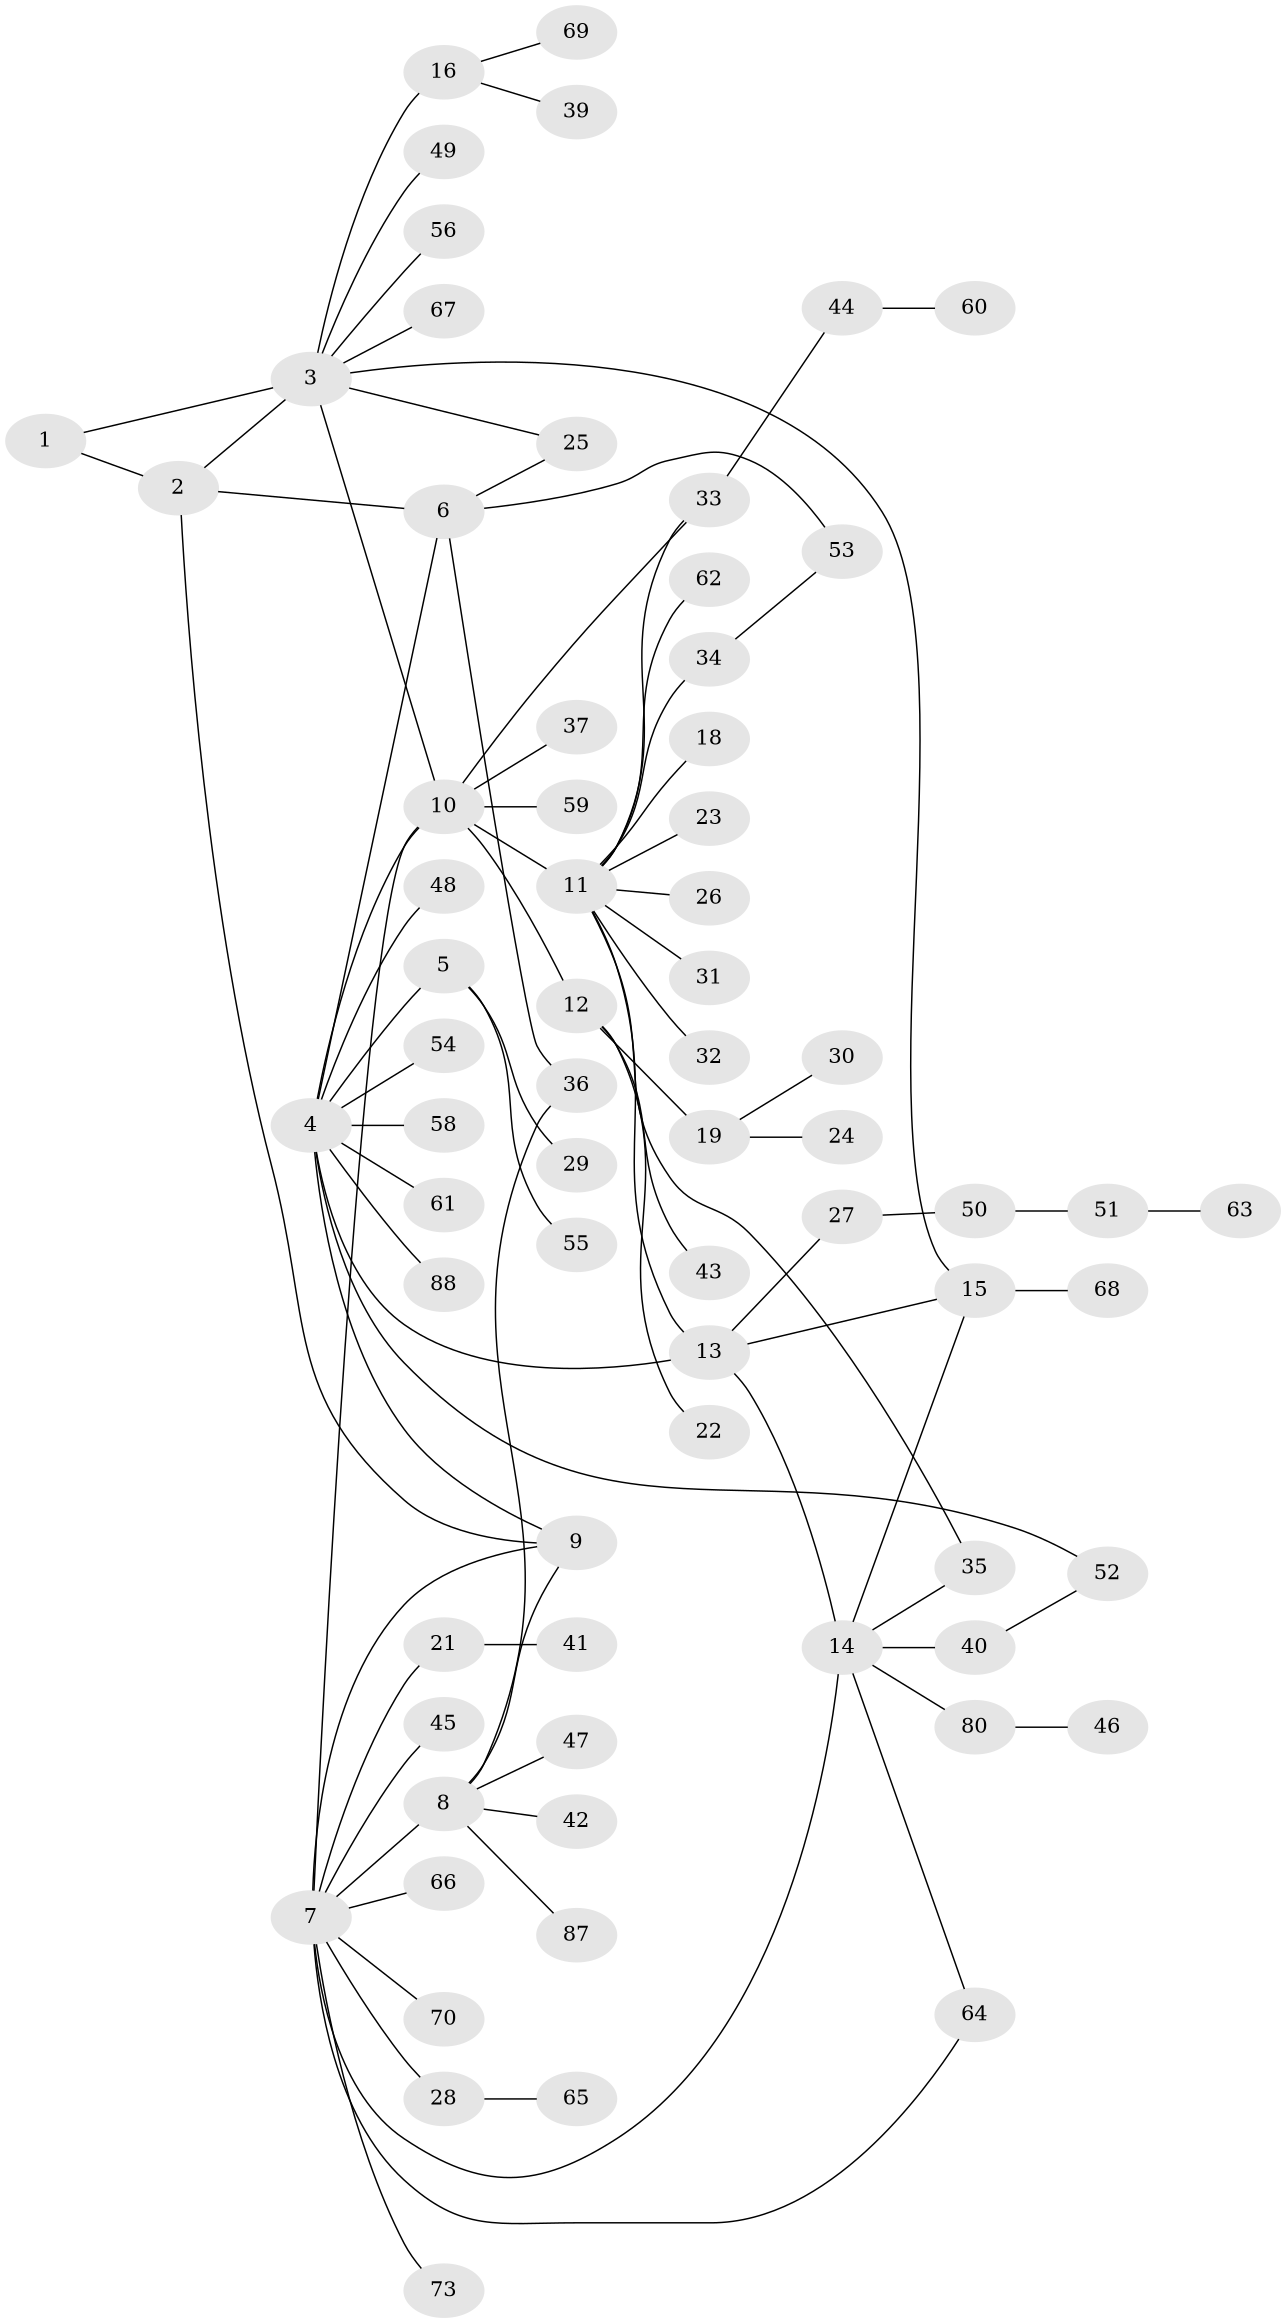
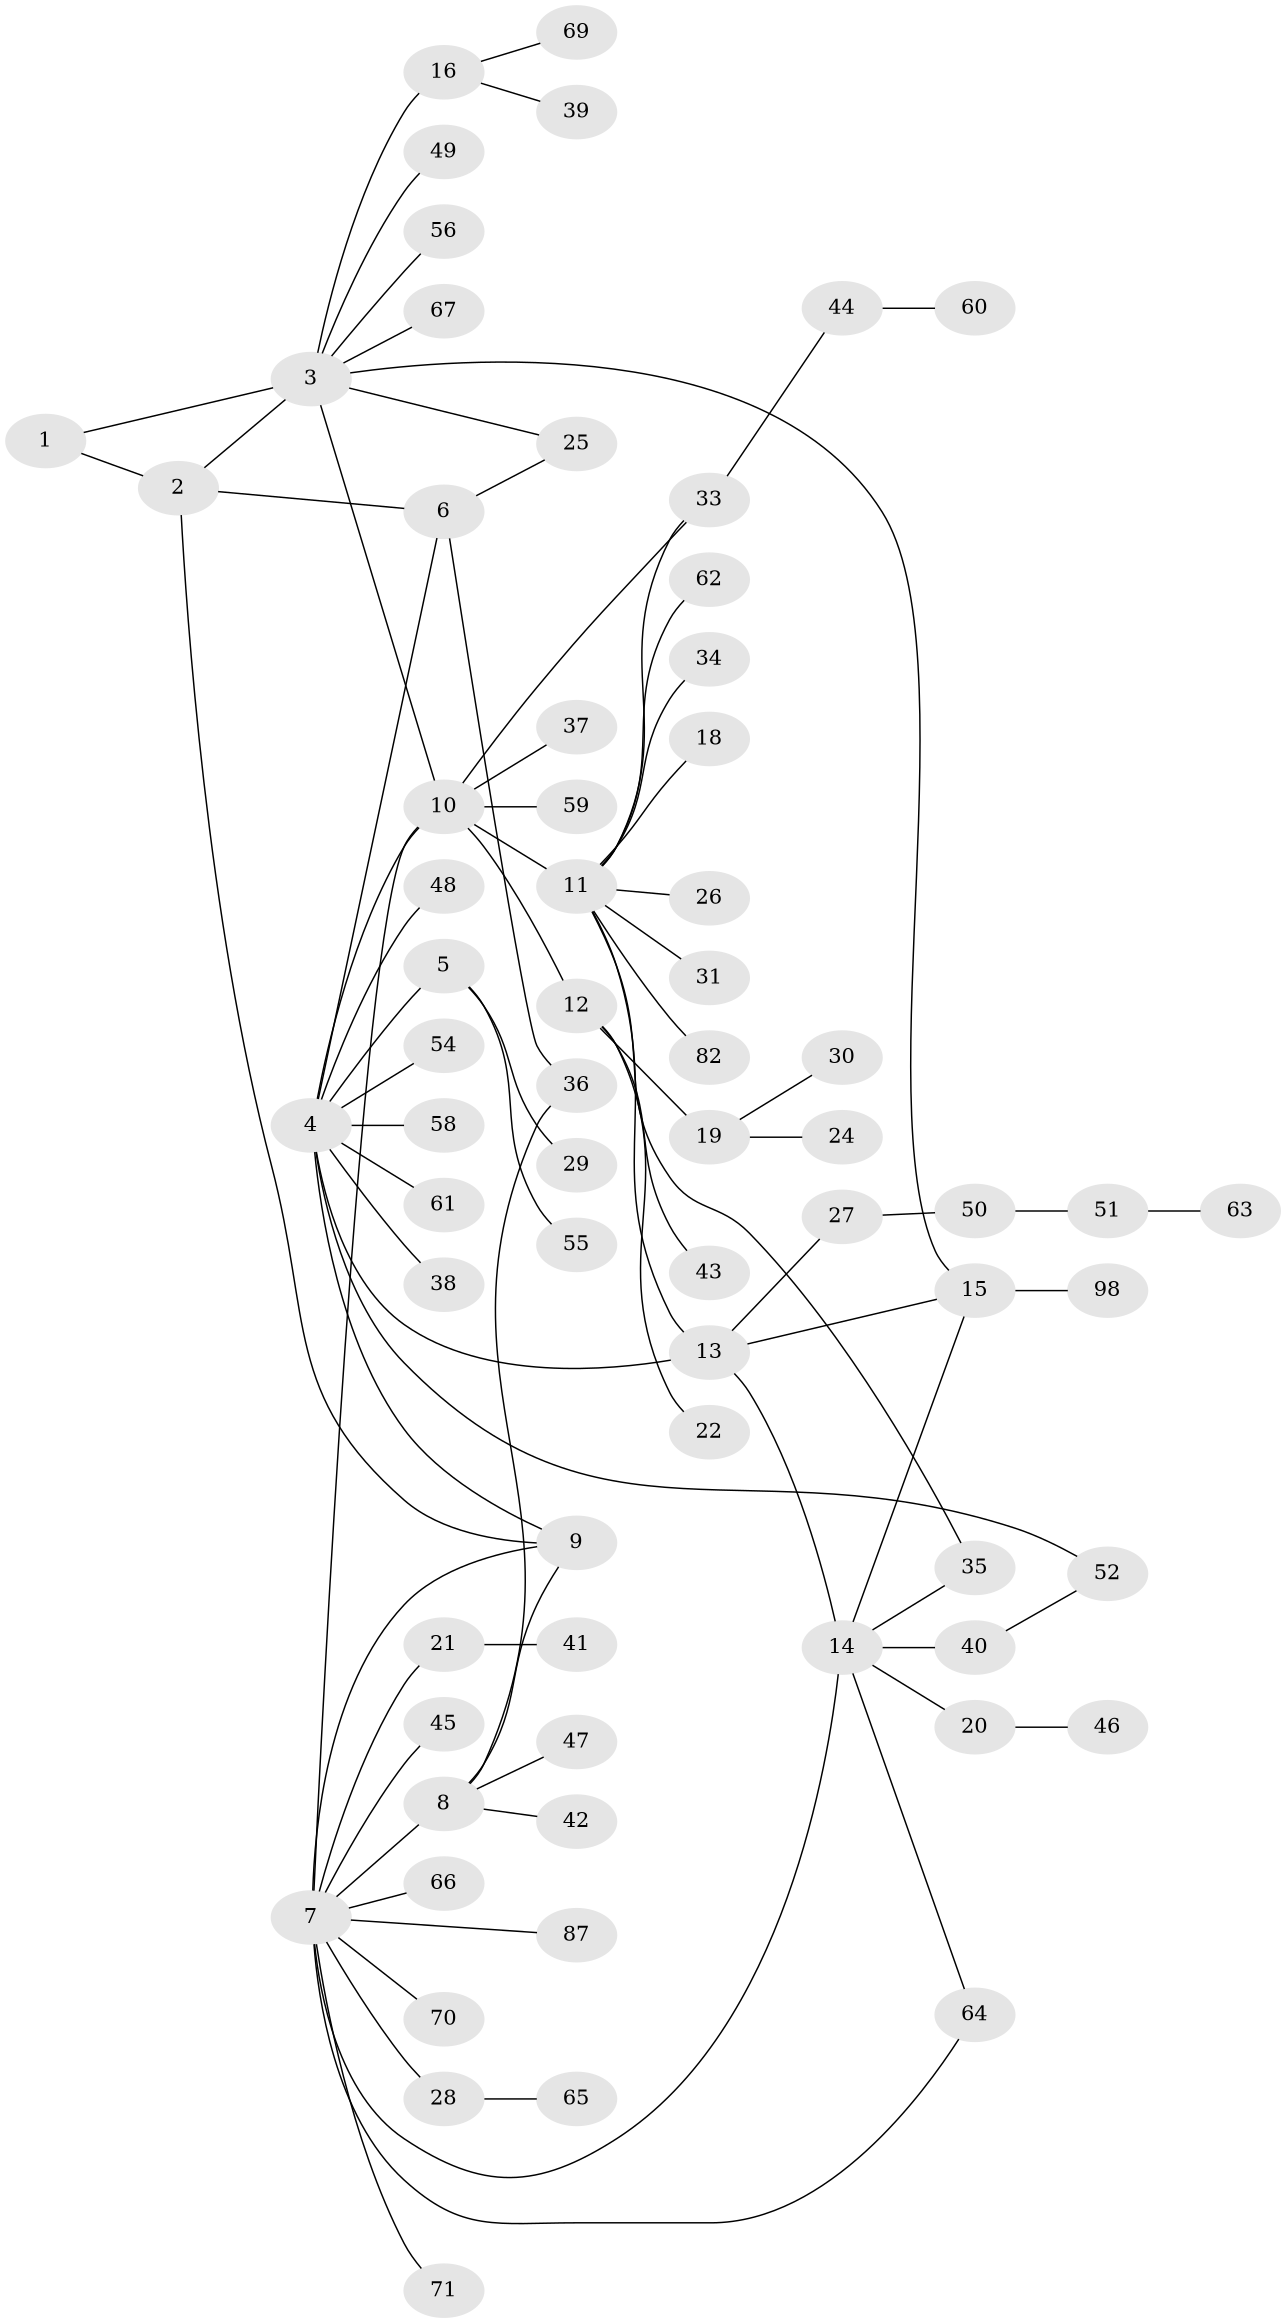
node "53": removed
node "23": removed
node "32": label "32" -> "82"
node "88": label "88" -> "38"
node "68": label "68" -> "98"
node "80": label "80" -> "20"
edge "8" -- "87": now "7" -- "87"
node "73": label "73" -> "71"
